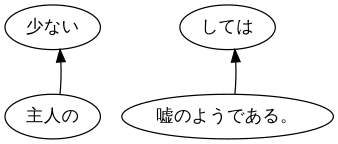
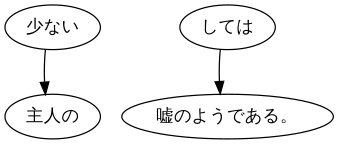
edge "主人の" -> "少ない": reversed
edge "嘘のようである。" -> "しては": reversed
